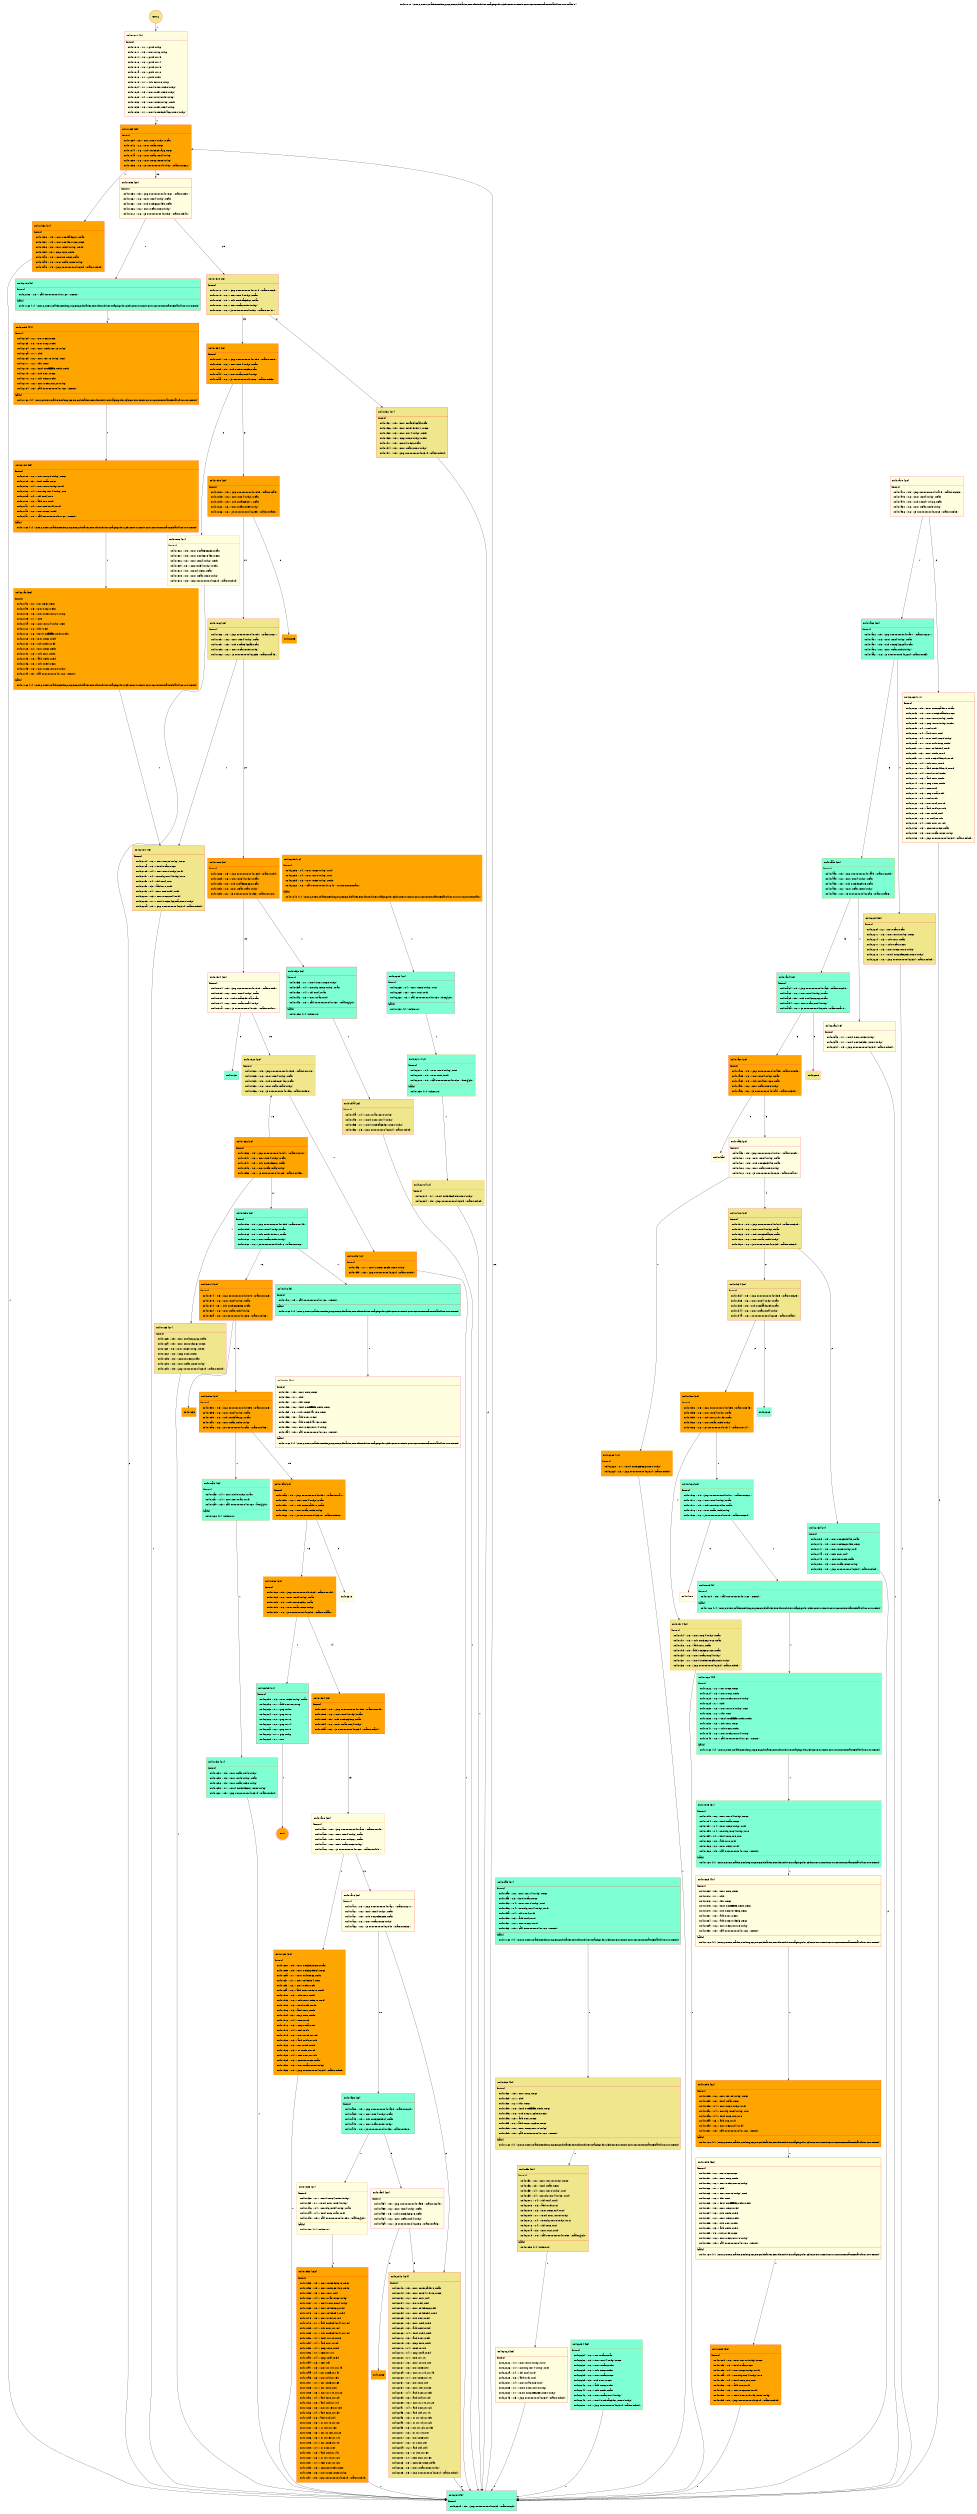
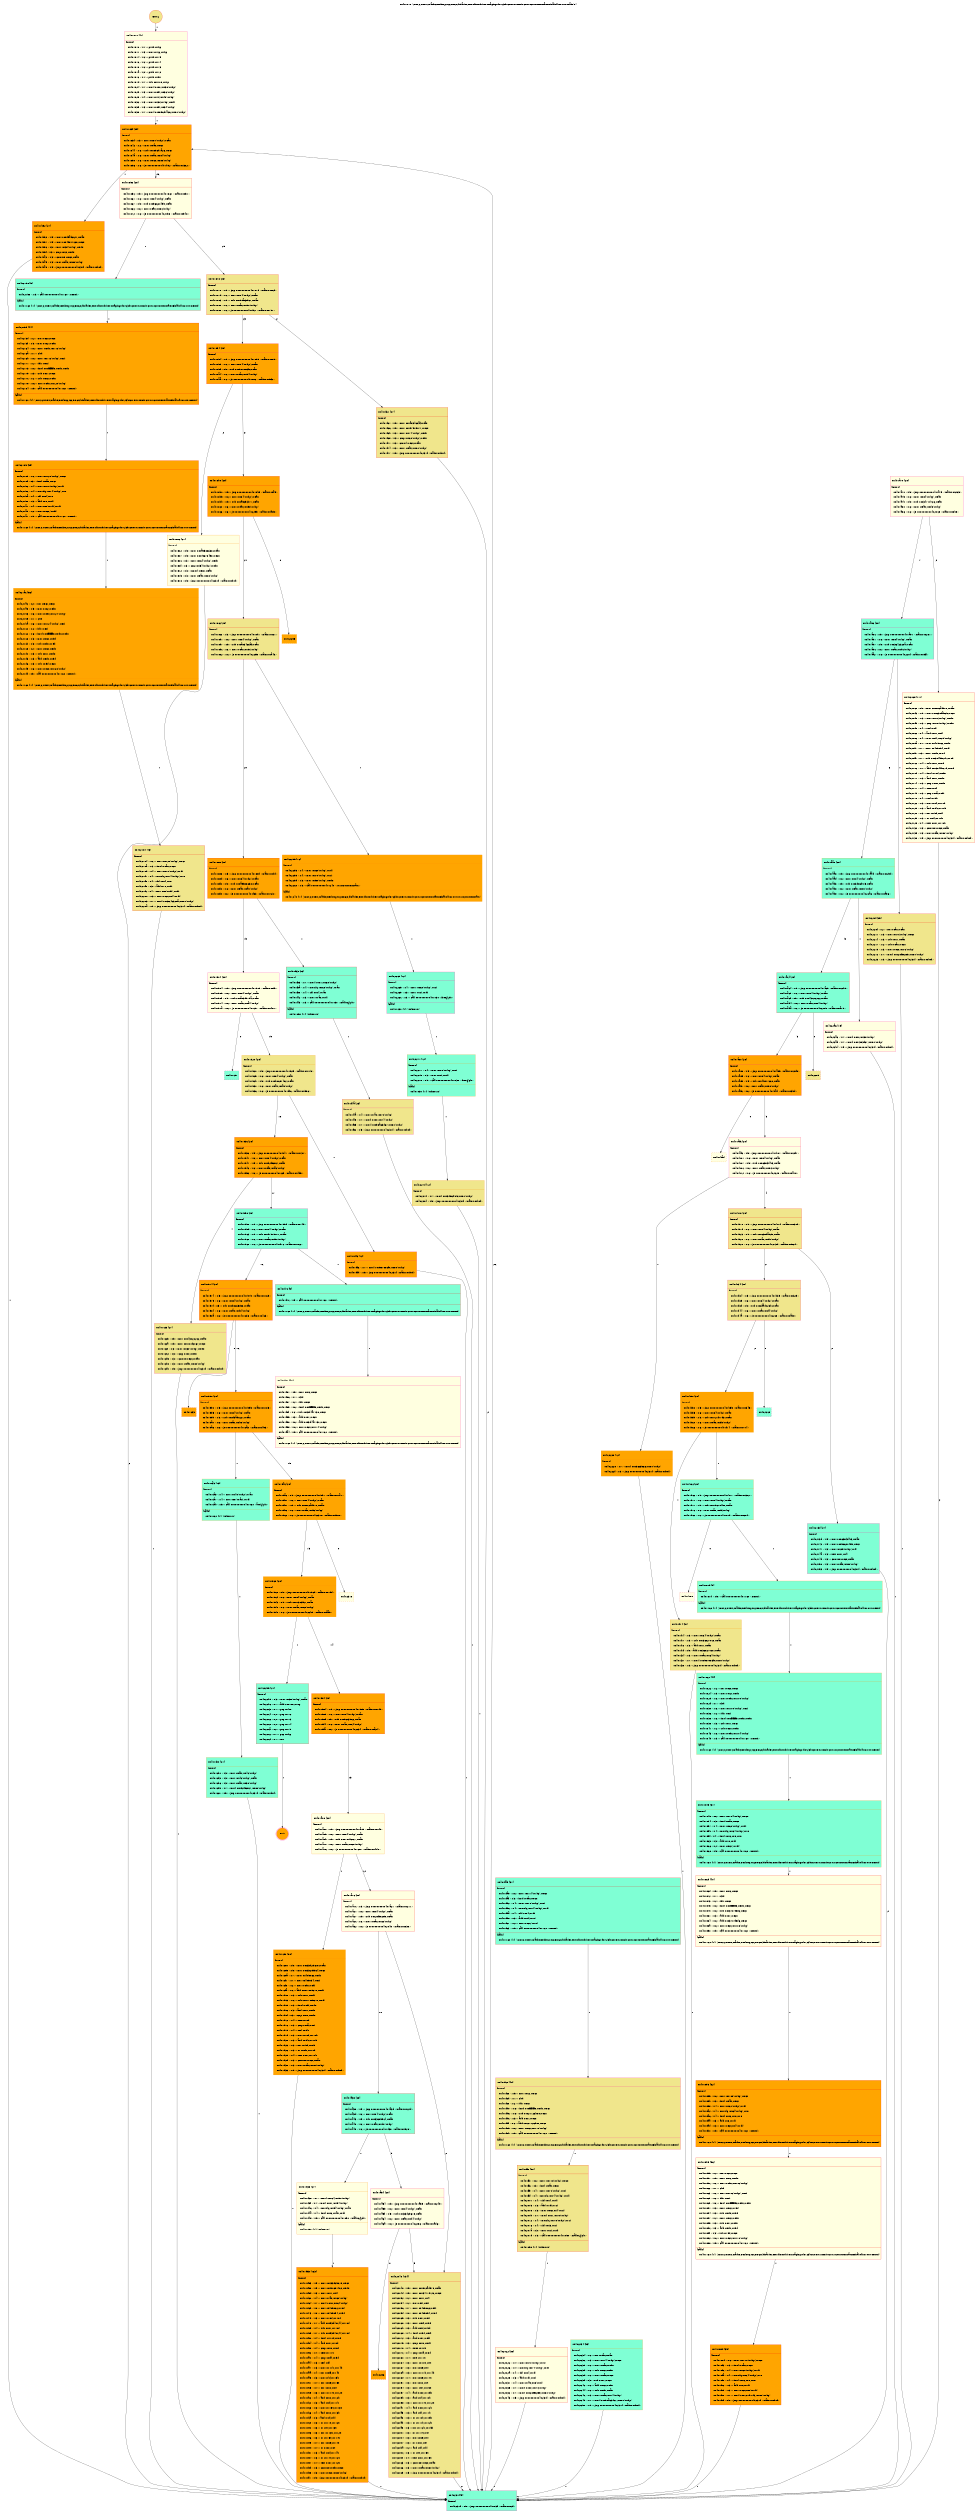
edge "0x4018cc [28]" -> "0x4021e4 [43]": now "0x4018cc [28]" -> "0x402255 [16]"
edge "0x40193c [28]" -> "0x401920 [28]": reversed
